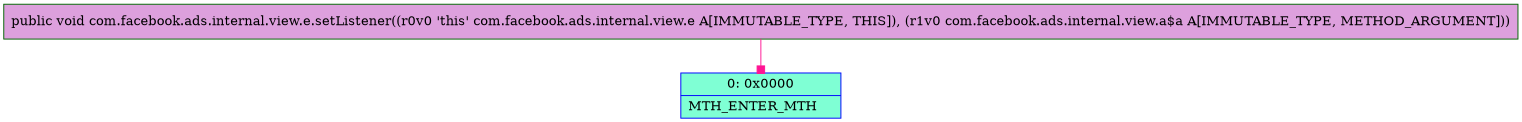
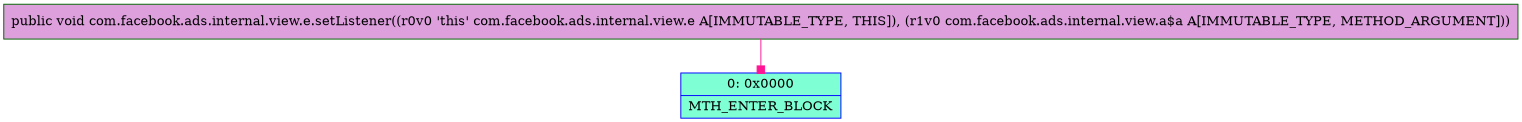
node "0: 0x0000": text "MTH_ENTER_MTH" -> "MTH_ENTER_BLOCK"
